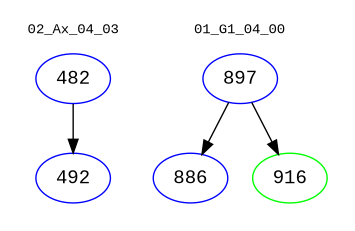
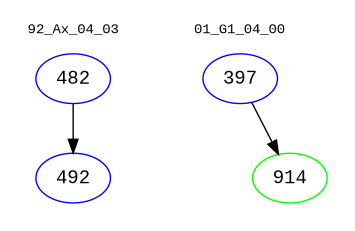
cluster "02_Ax_04_03": label "02_Ax_04_03" -> "92_Ax_04_03"
node "897": label "897" -> "397"
node "886": removed
node "916": label "916" -> "914"
